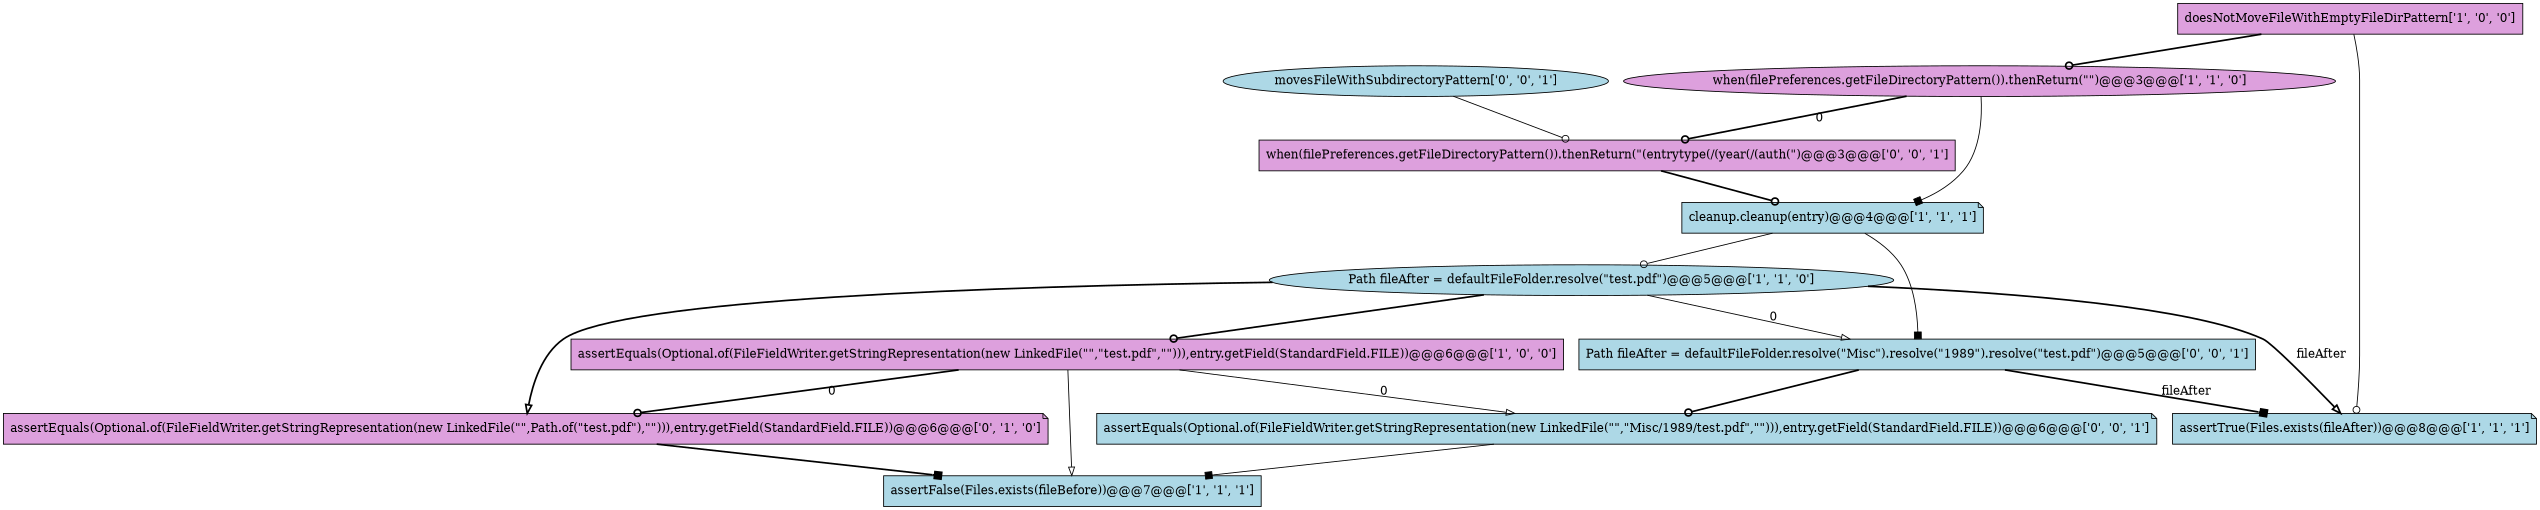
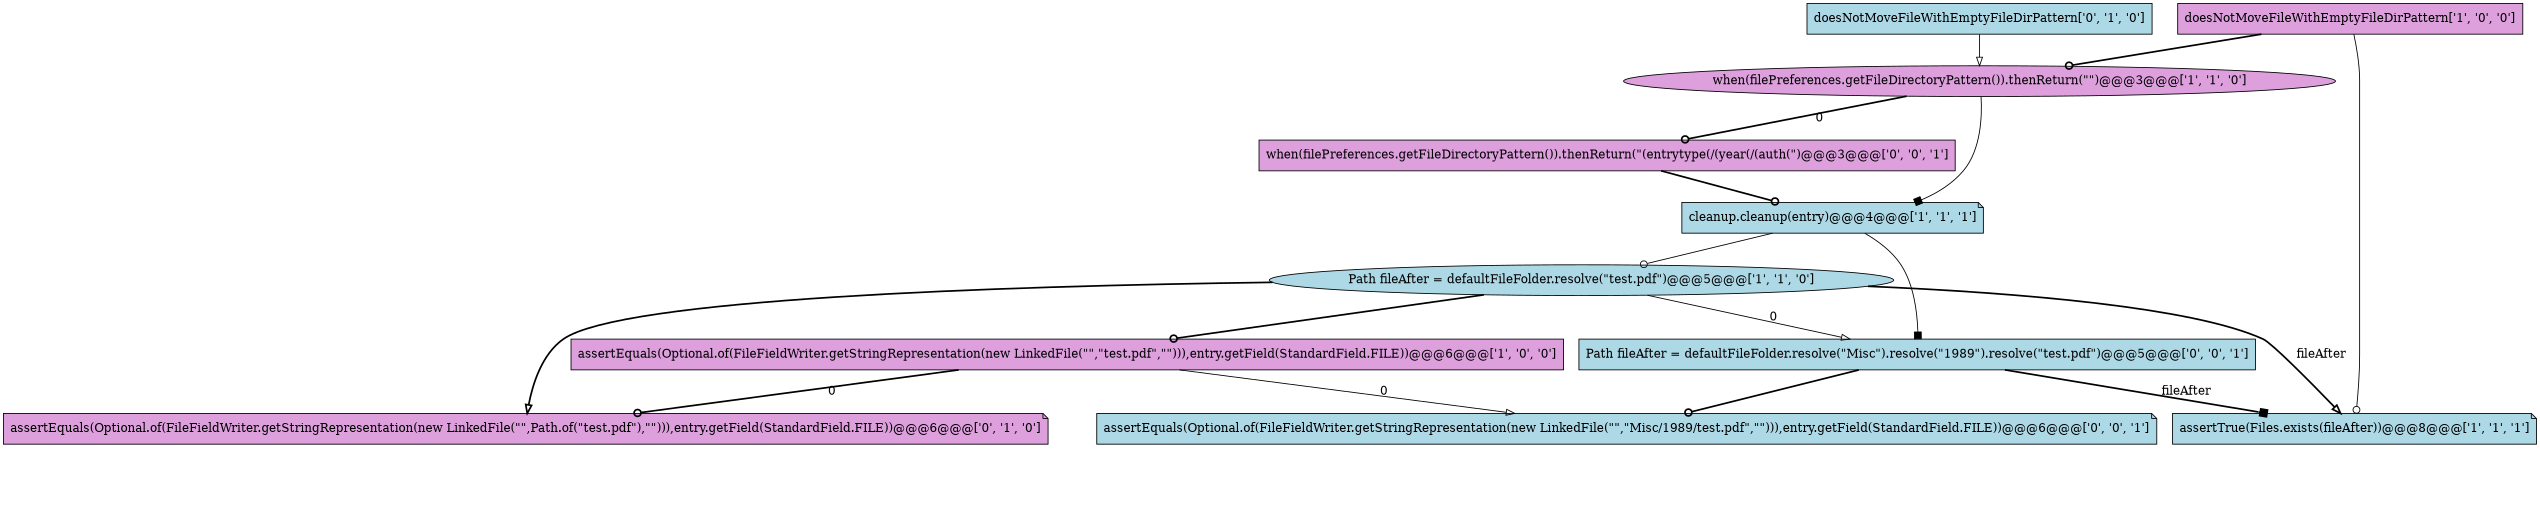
node "doesNotMoveFileWithEmptyFileDirPattern['0', '1', '0']": added
node "movesFileWithSubdirectoryPattern['0', '0', '1']": removed
node "assertFalse(Files.exists(fileBefore))@@@7@@@['1', '1', '1']": removed
